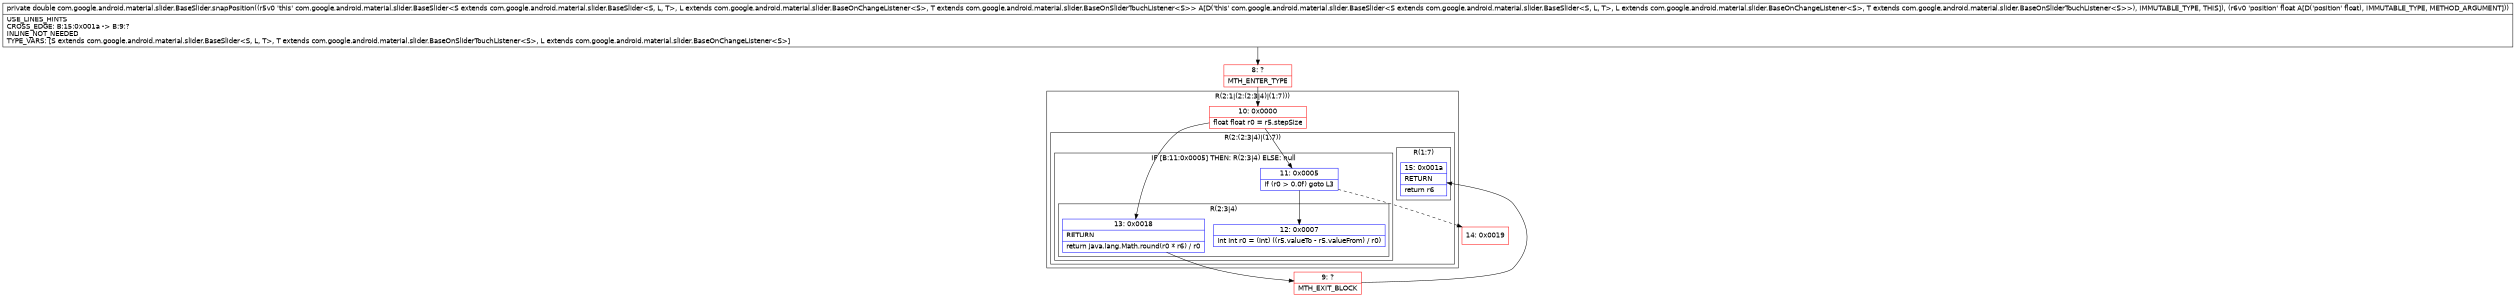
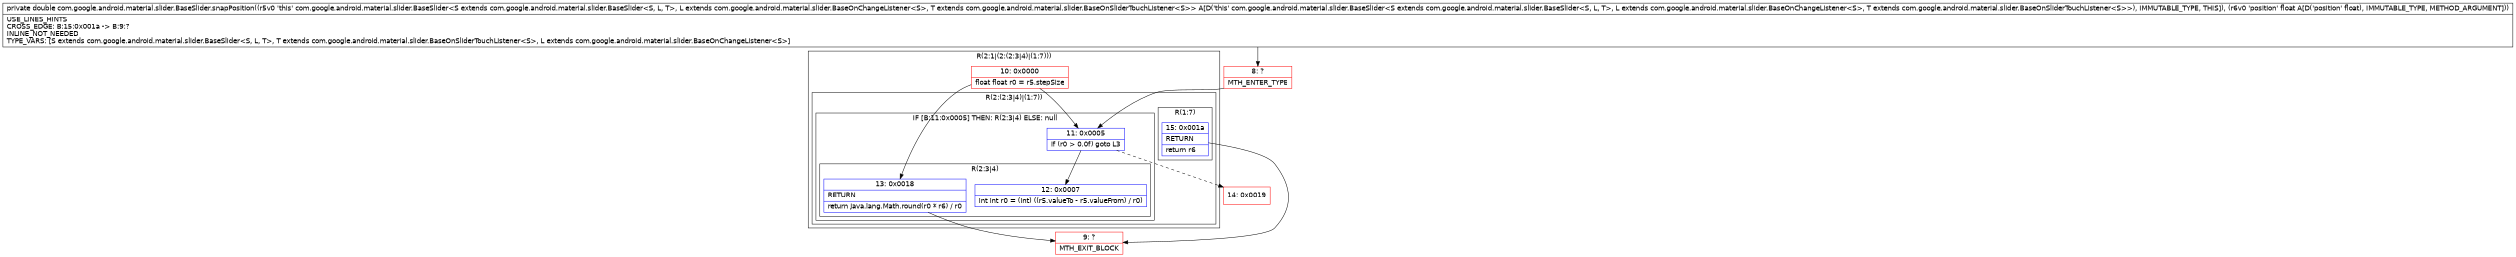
edge "8: ?" -> "10: 0x0000": now "8: ?" -> "11: 0x0005"
edge "9: ?" -> "15: 0x001a": reversed
